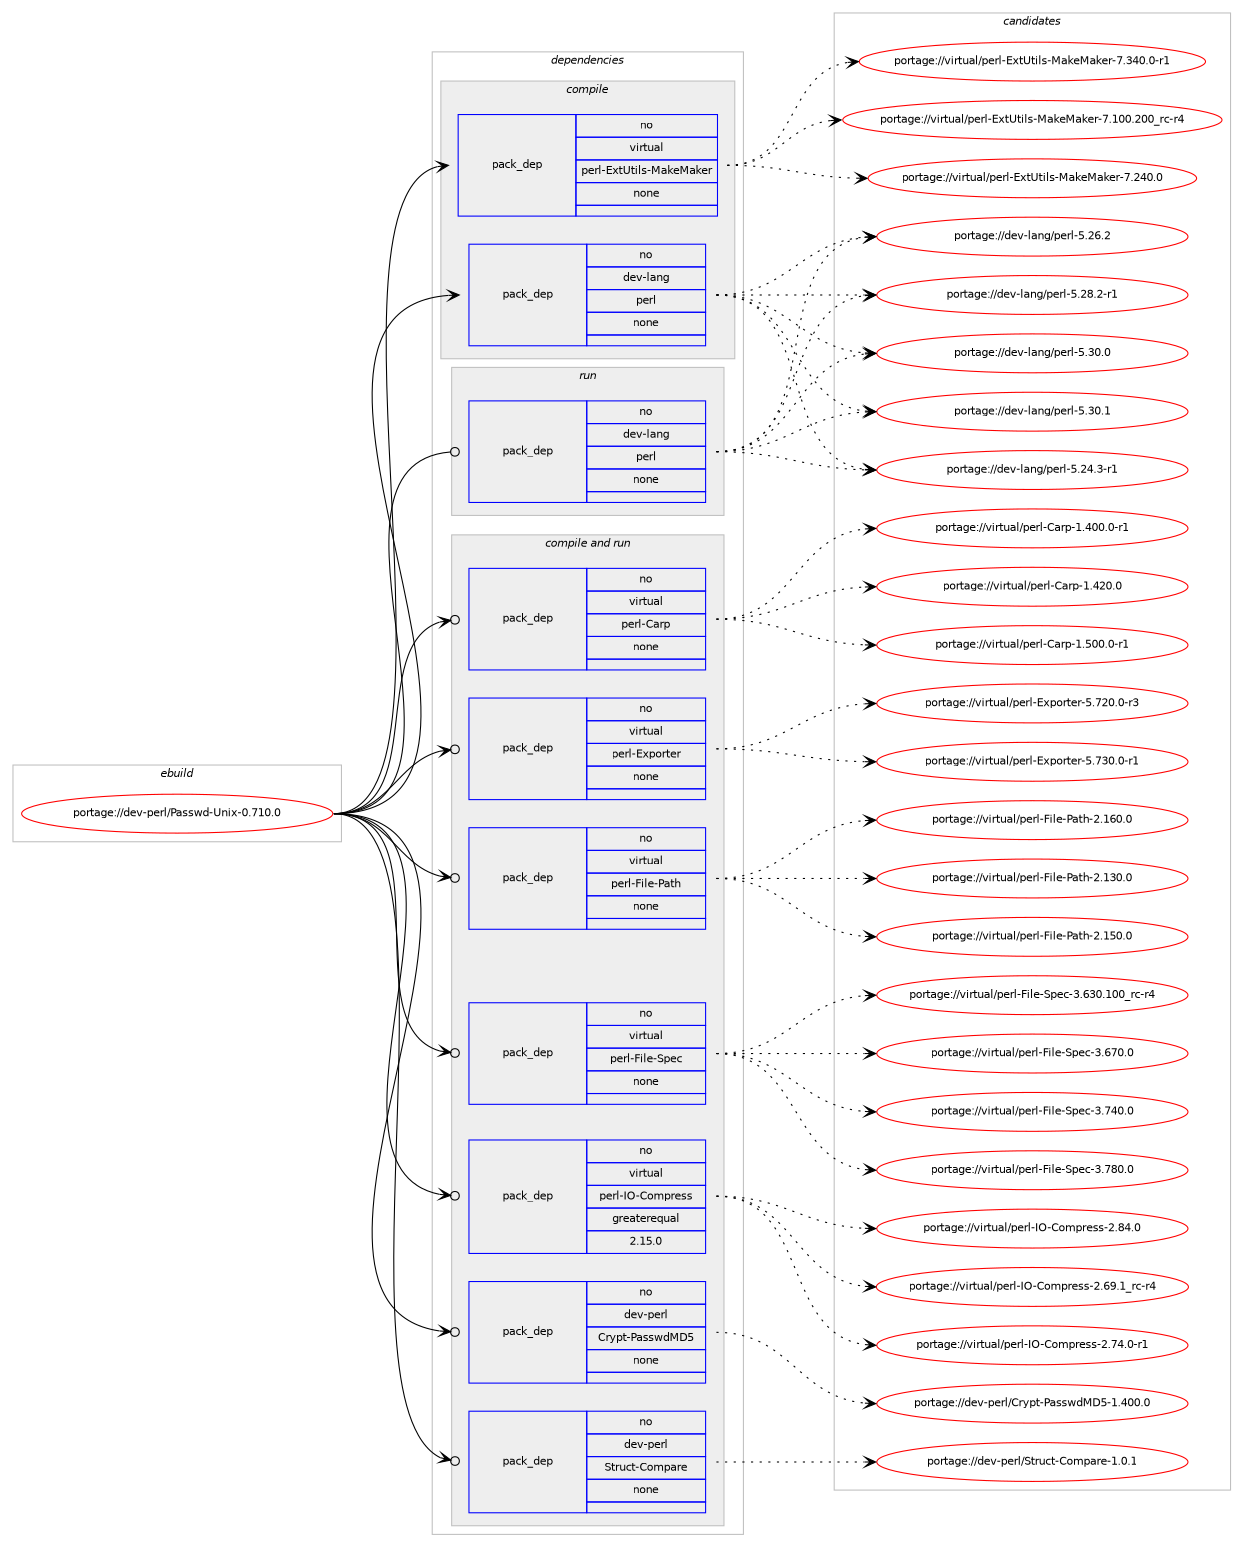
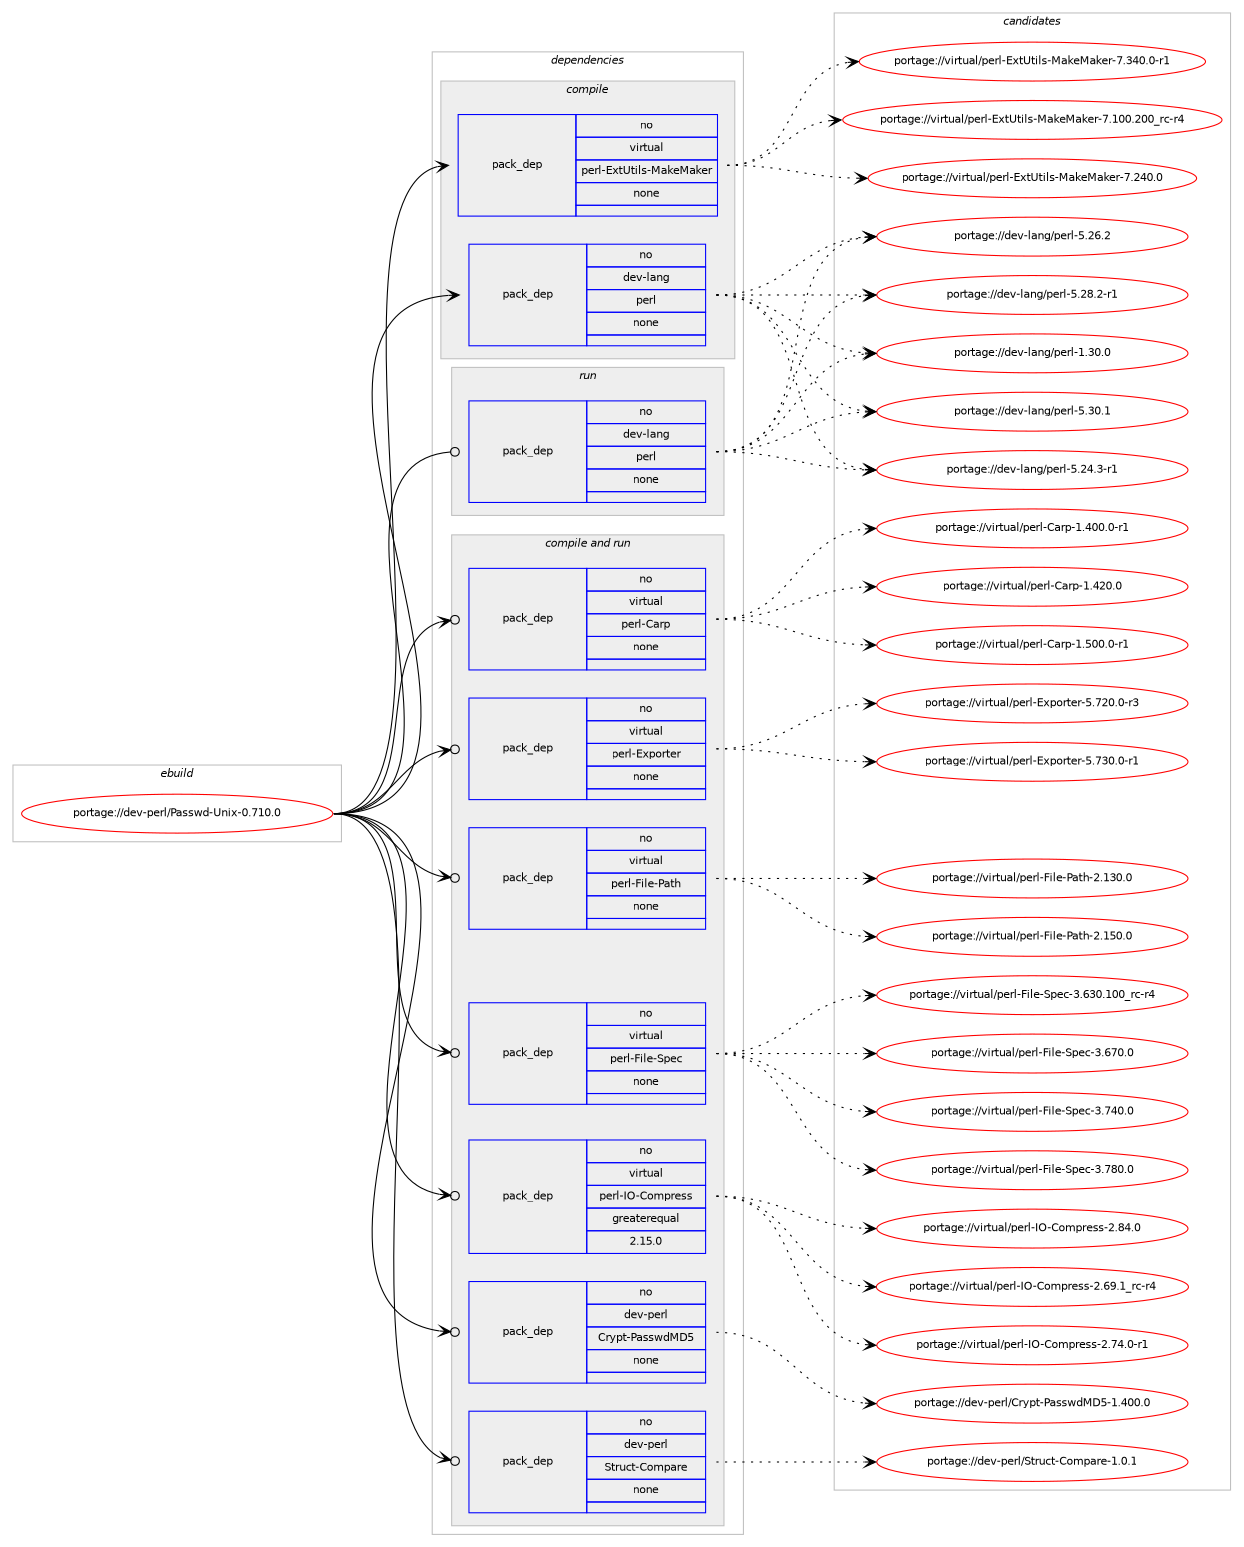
node "portage://dev-lang/perl-5.30.0": label "portage://dev-lang/perl-5.30.0" -> "portage://dev-lang/perl-1.30.0"
node "portage://virtual/perl-File-Path-2.160.0": removed
